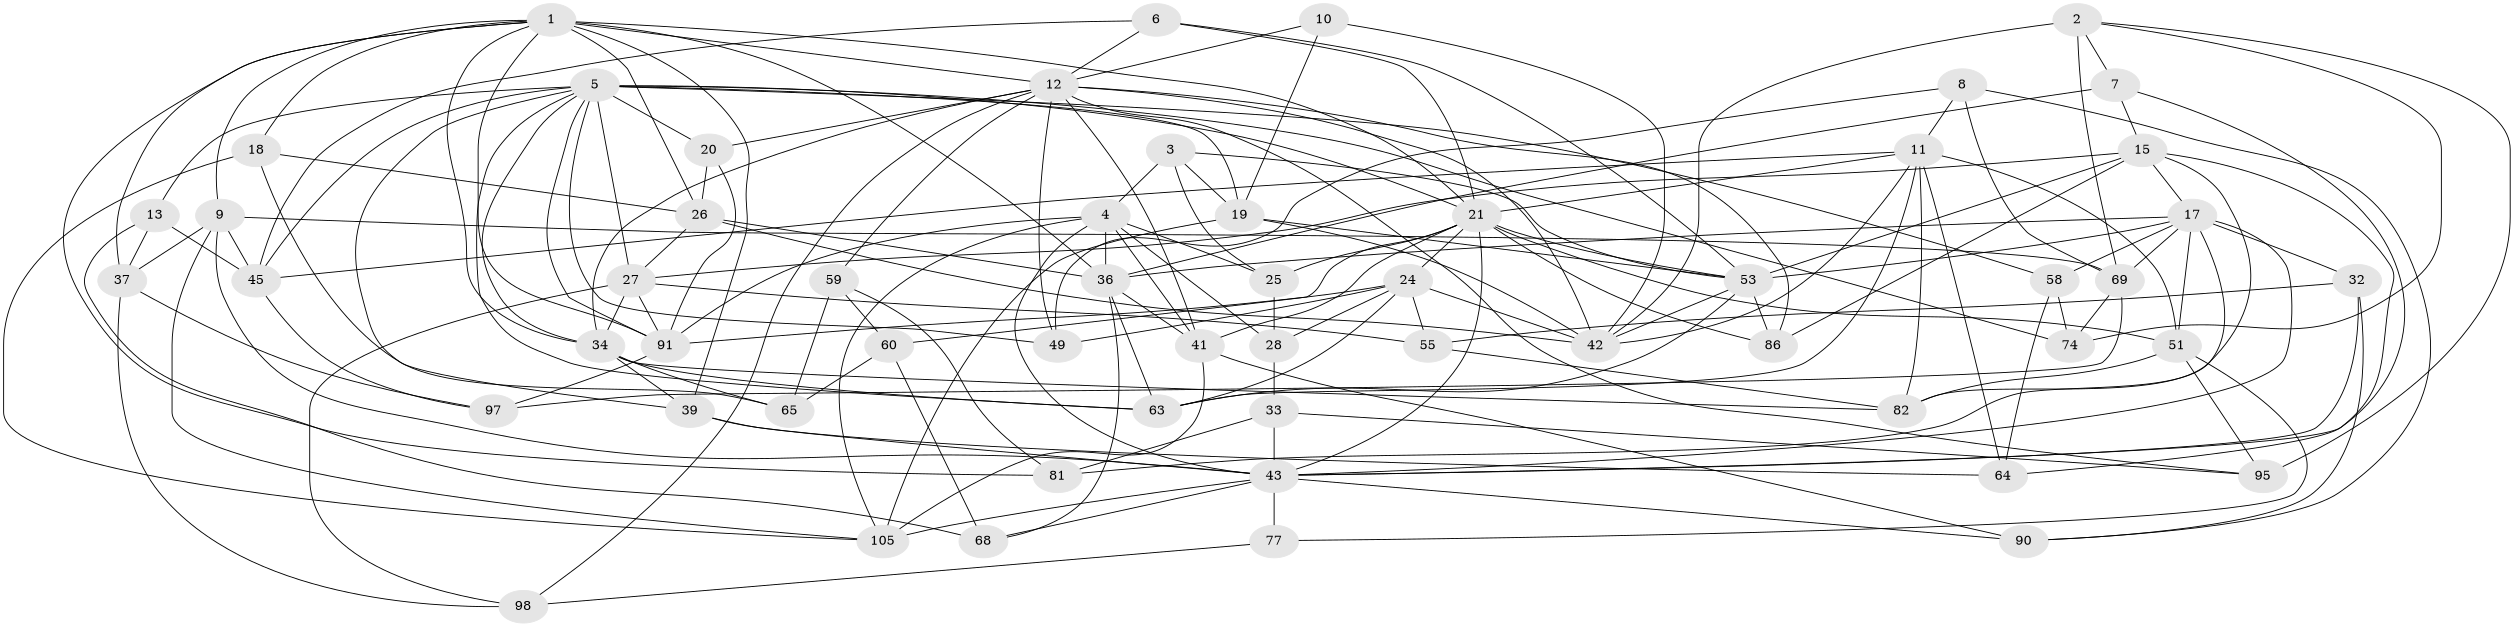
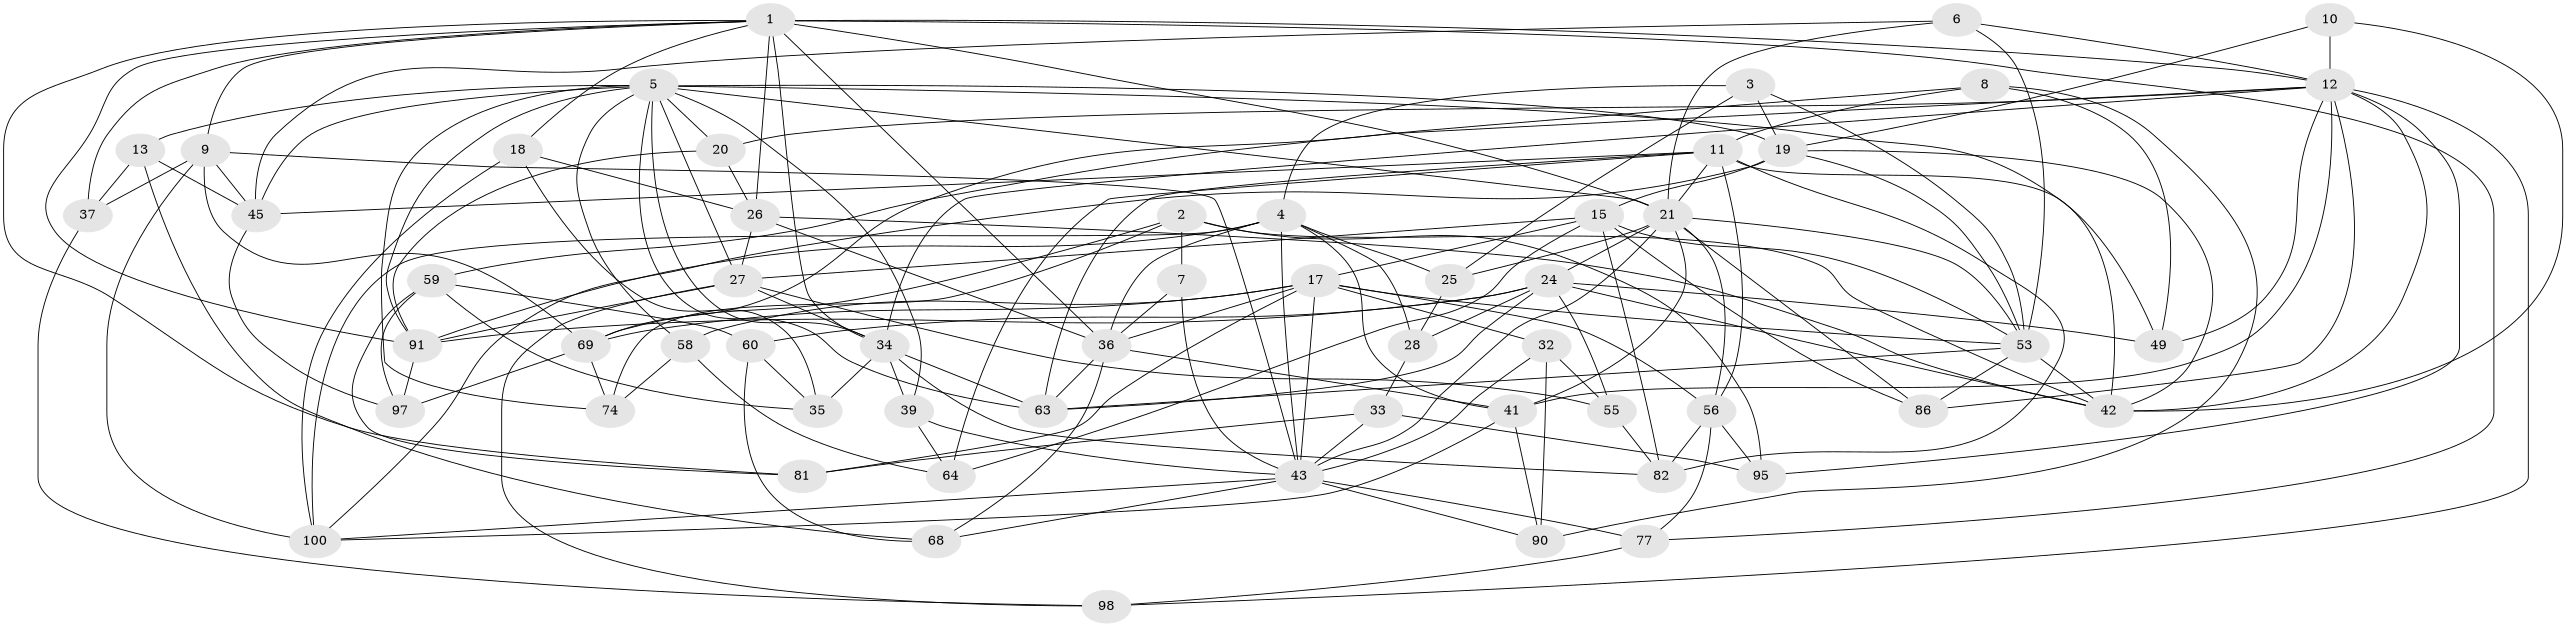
edge "7" -- "15": now "19" -- "15"
edge "1" -- "39": now "1" -- "77"
edge "21" -- "60": now "24" -- "60"
node "51": label "51" -> "56"
edge "37" -- "97": now "59" -- "97"
node "65": label "65" -> "35"
node "105": label "105" -> "100"
